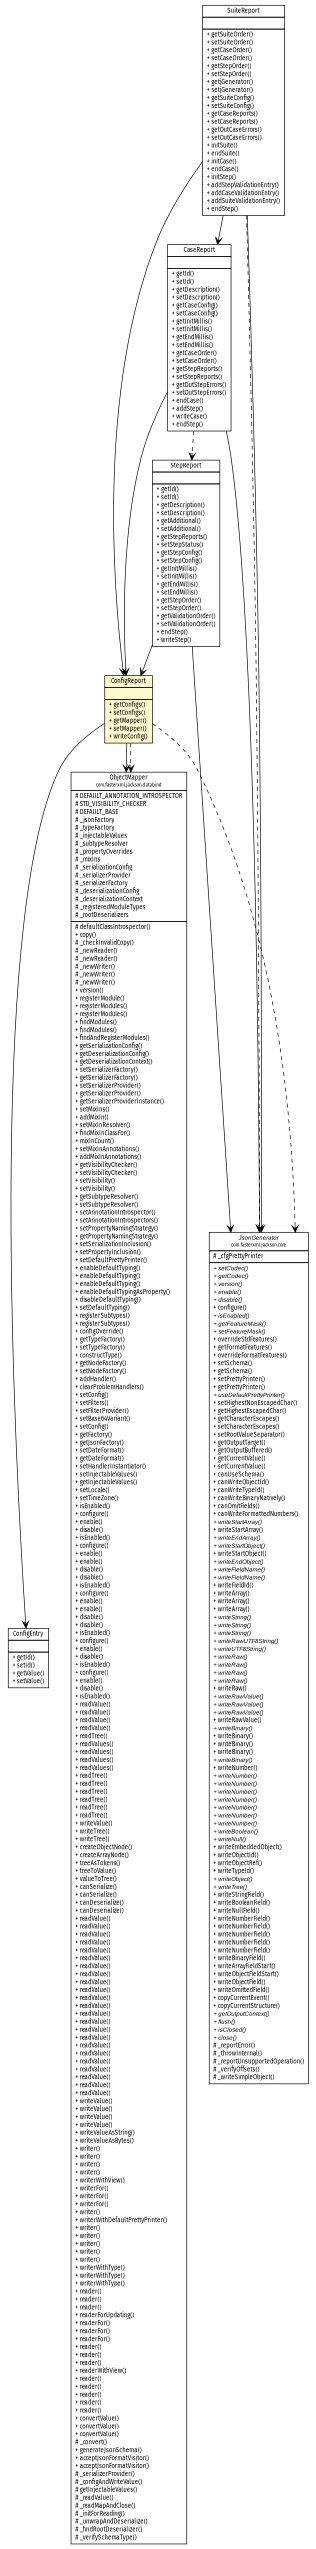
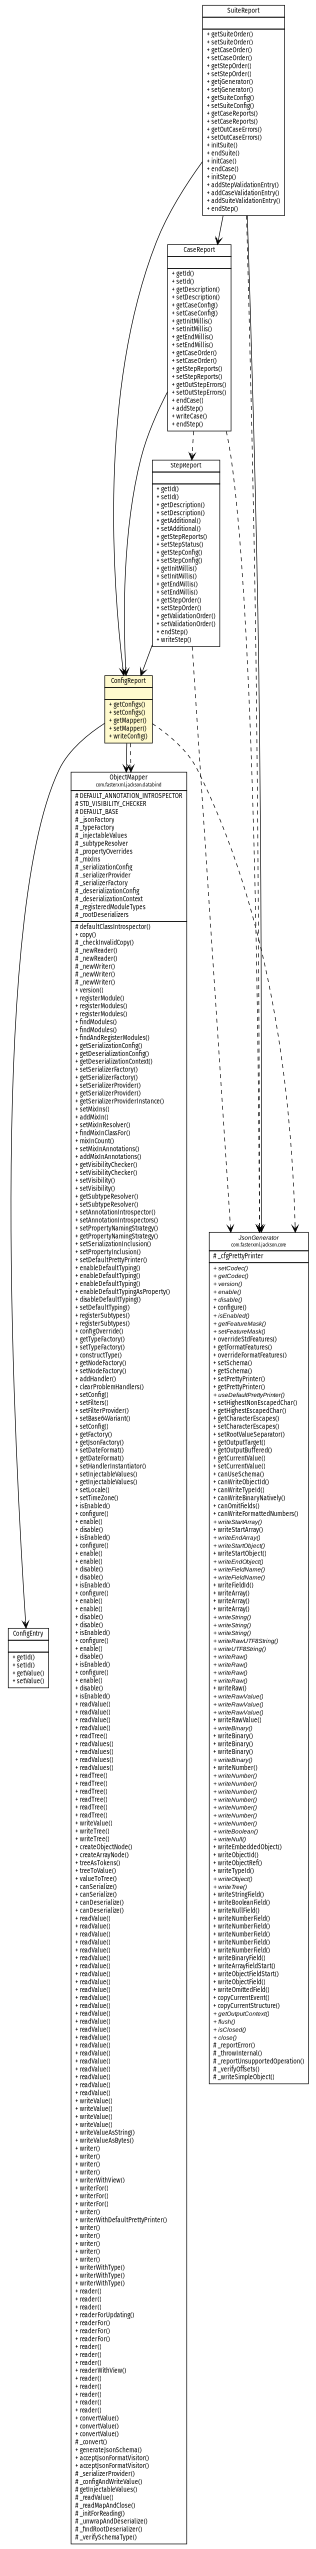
edge "CaseReport" -> "JsonGenerator": style solid -> dashed
edge "StepReport" -> "JsonGenerator": style solid -> dashed
